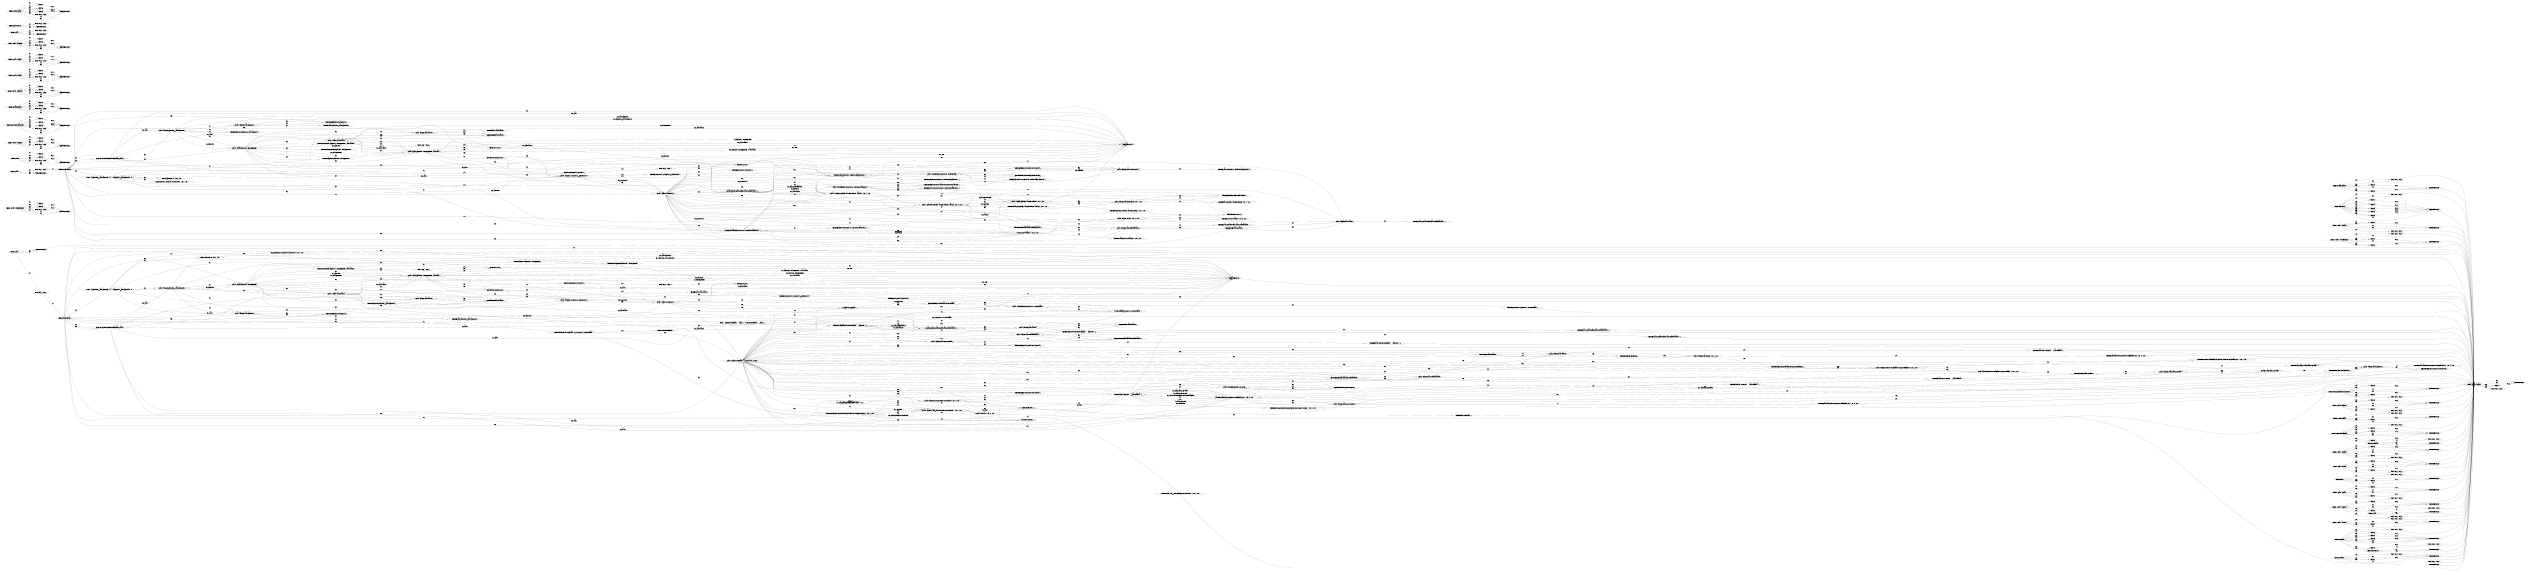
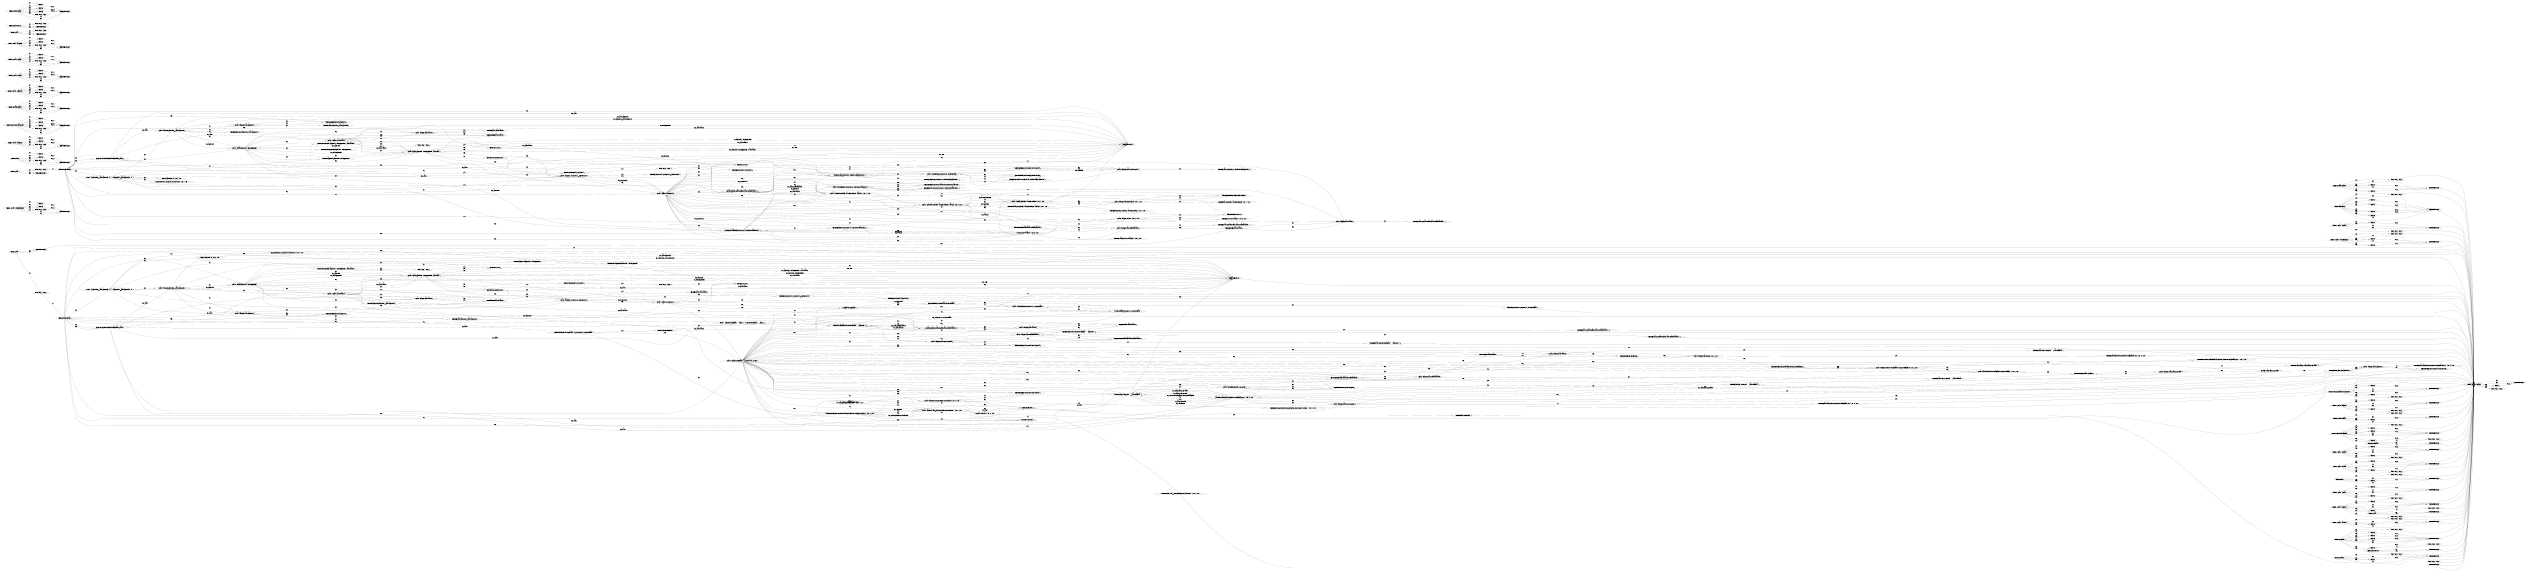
node "(PARAM,p5)": removed
edge "<(std.move,std::move(data_bytes))<SUB>15</SUB>>" -> "<(IDENTIFIER,data_bytes,std::move(data_bytes))<SUB>15</SUB>>": reversed
edge "(GetWeakPtr,weak_ptr_factory_.GetWeakPtr())" -> "(<operator>.fieldAccess,weak_ptr_factory_.GetWeakPtr)": removed, label "AST:"
